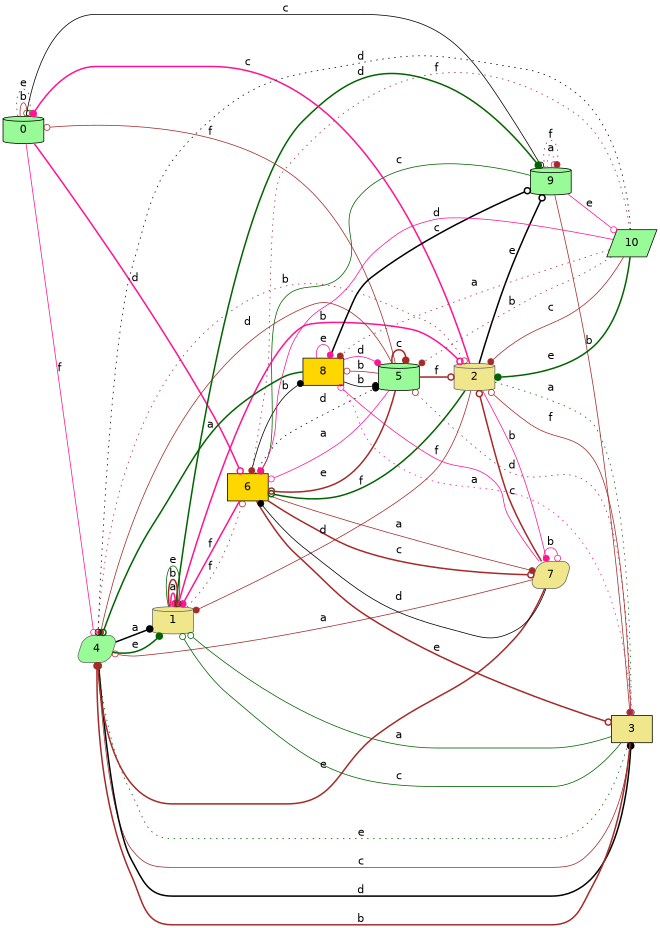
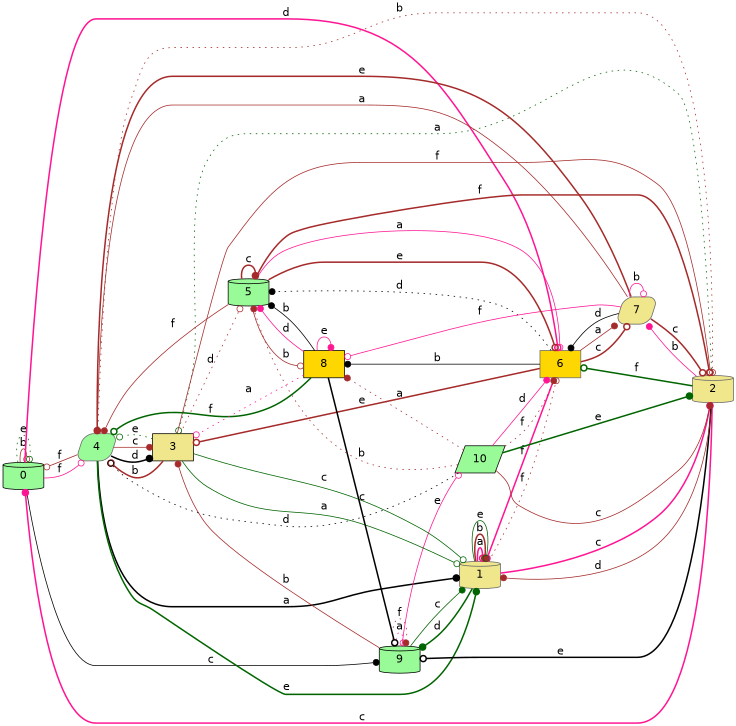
edge "0" -> "9": arrowhead odot -> dot
edge "5" -> "0": now "4" -> "0"
edge "9" -> "6": now "9" -> "1"
edge "1" -> "2": label "b" -> "c"
edge "5" -> "4": label "d" -> "f"
edge "8" -> "4": label "a" -> "f"
node "6": color black -> gray40
